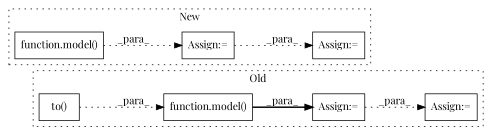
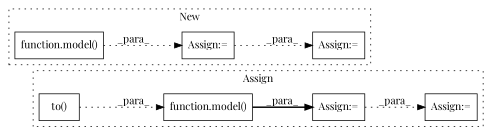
cluster "Old": label "Old" -> "Assign"
